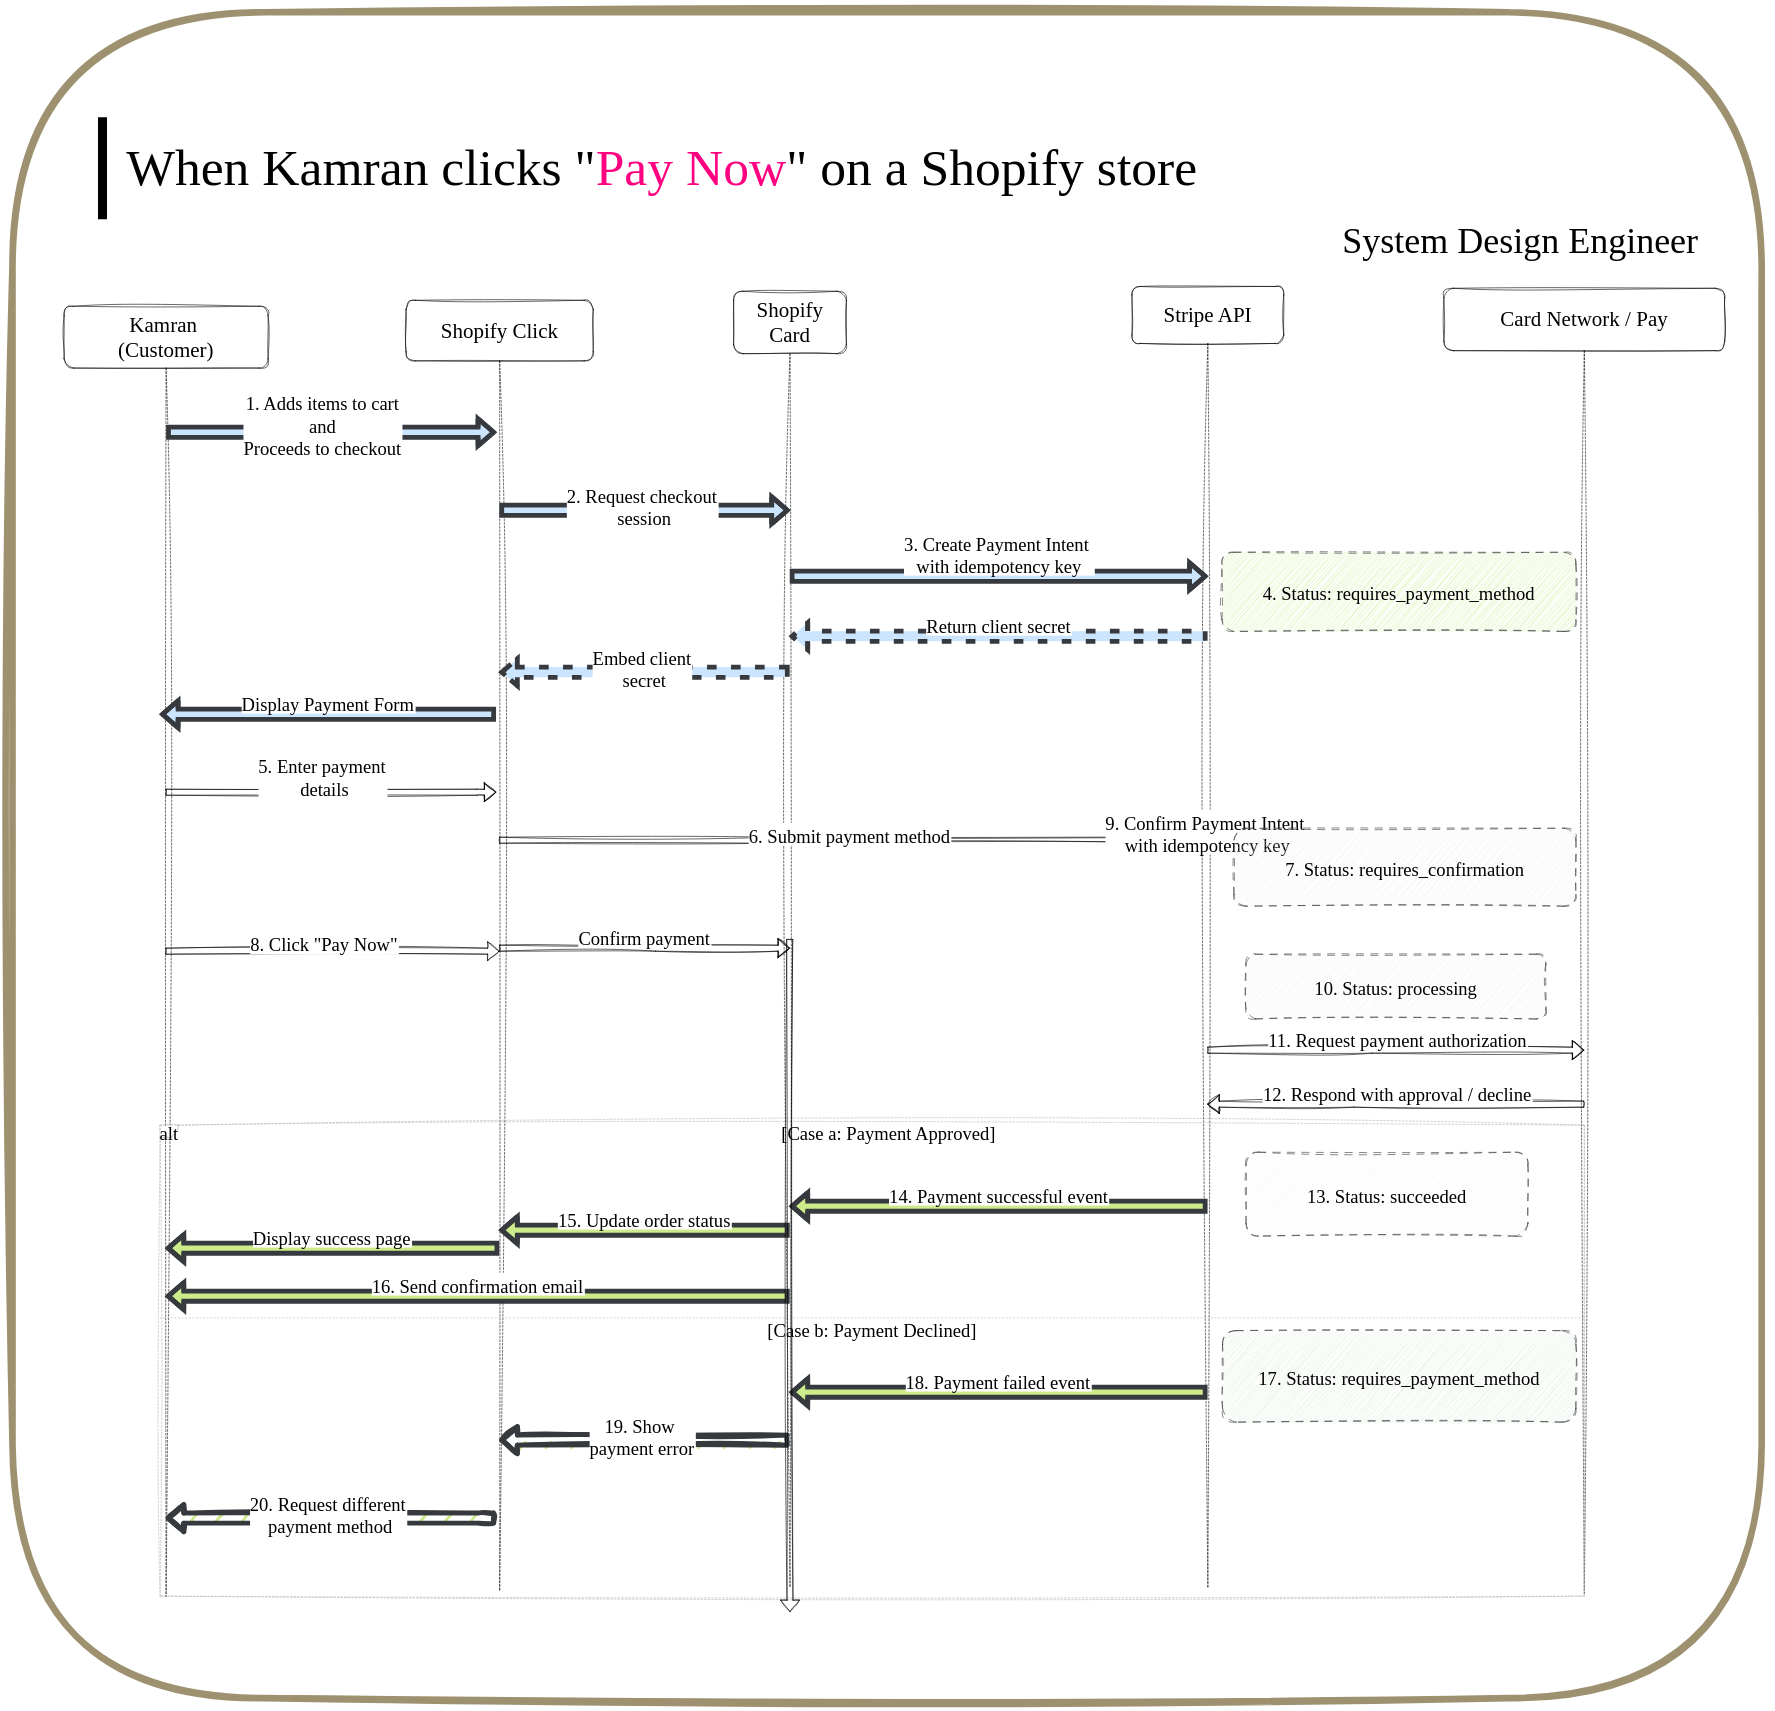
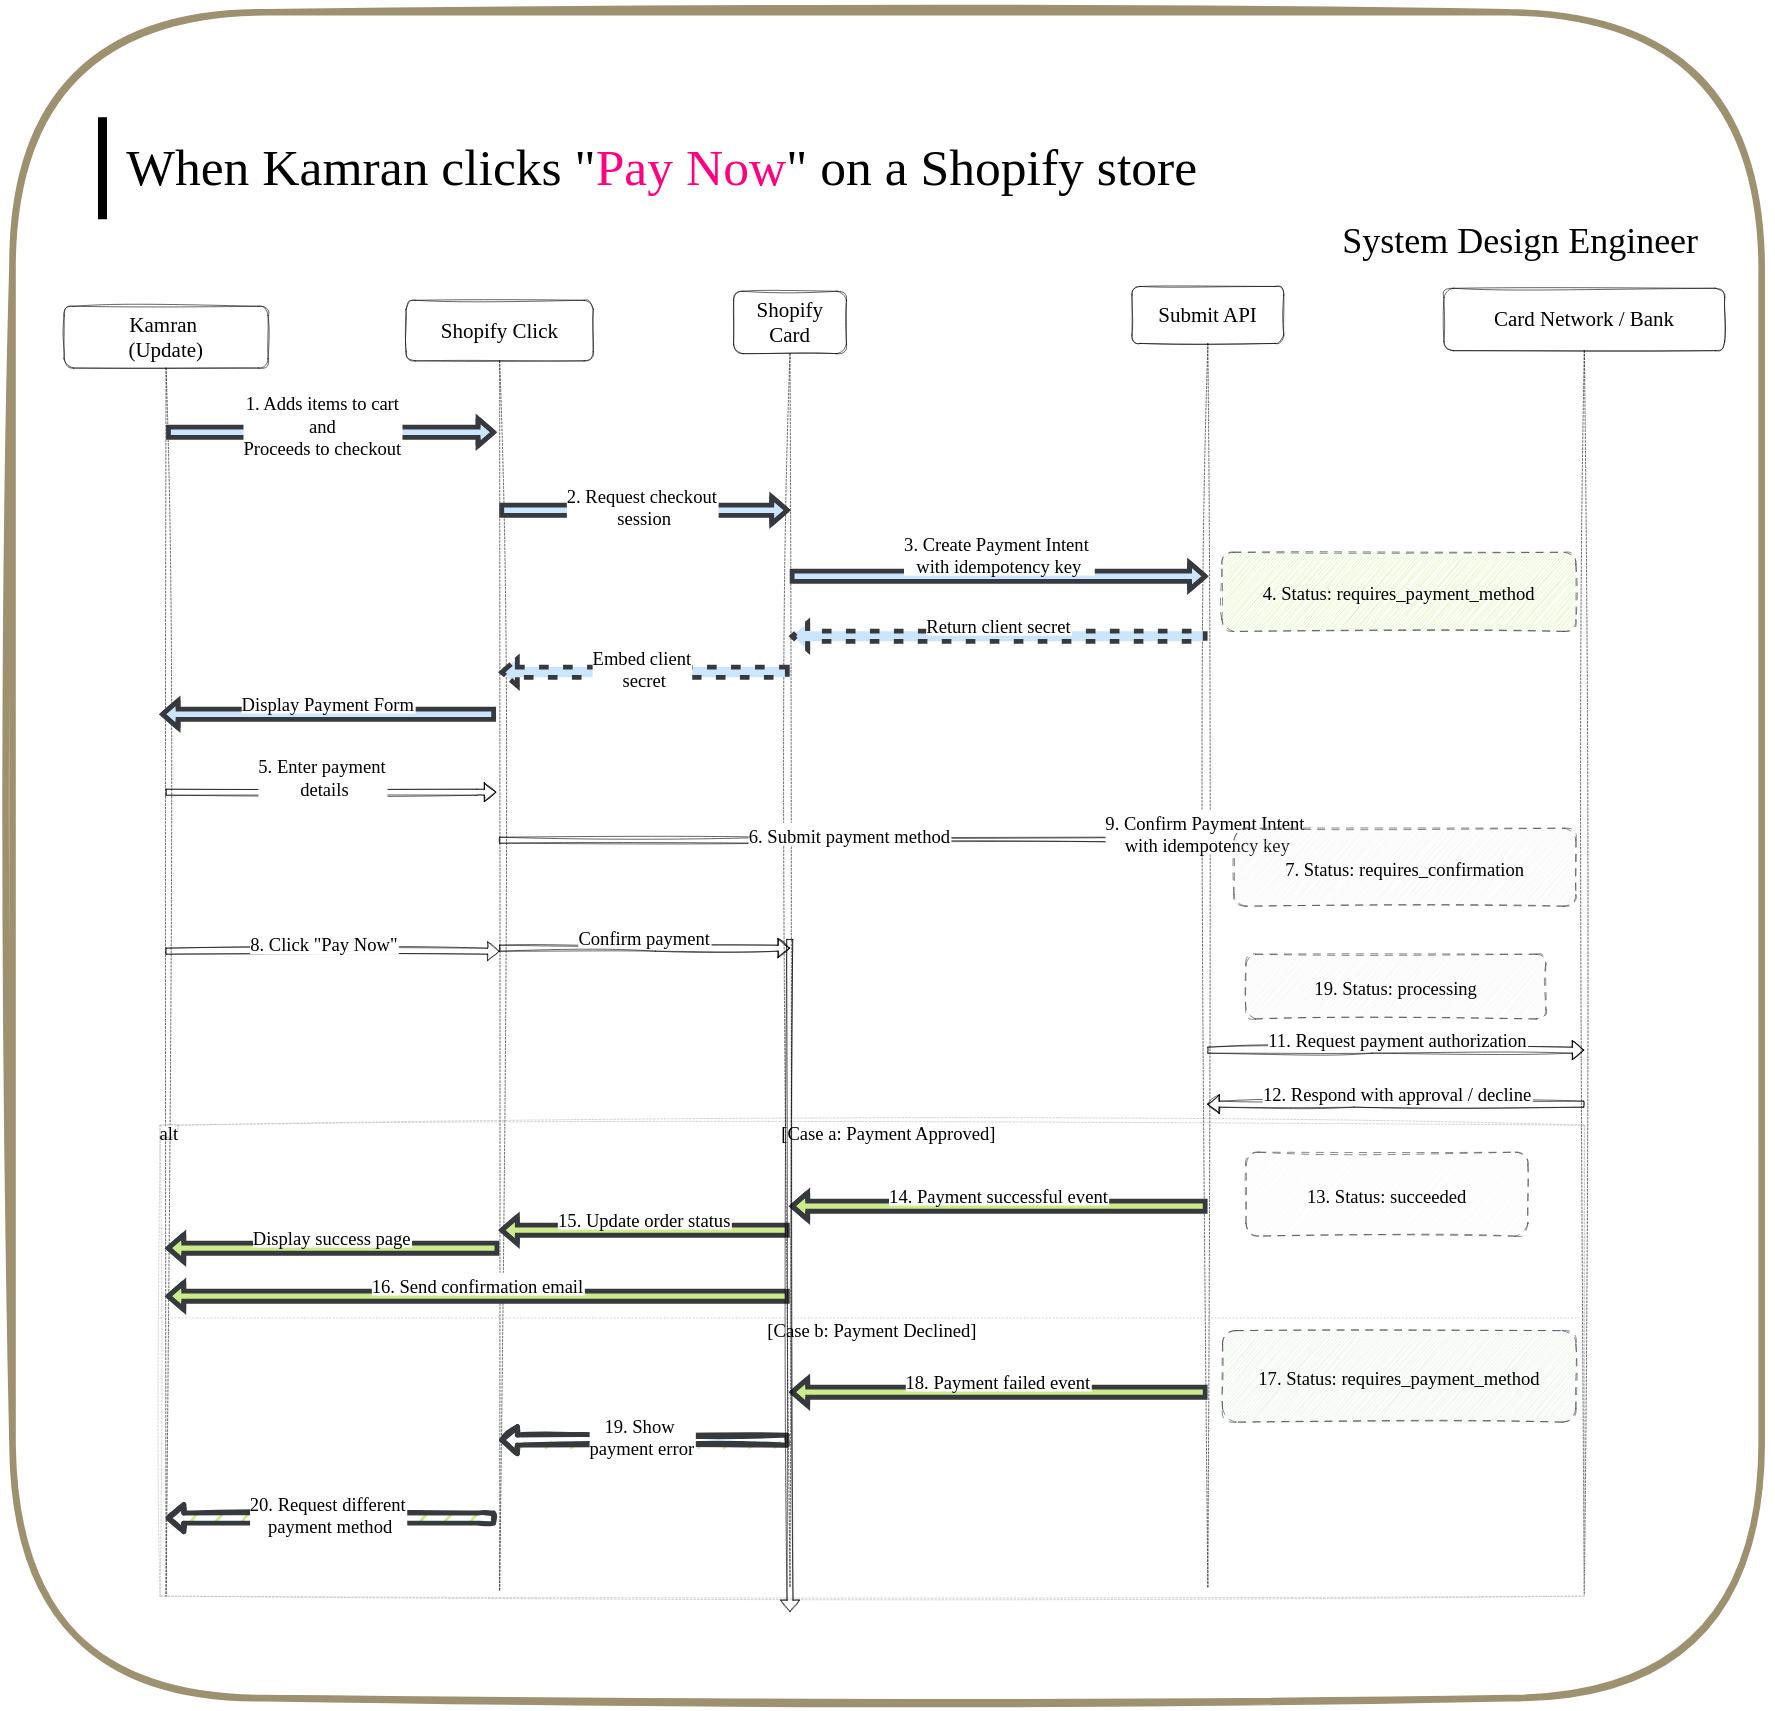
node "Stripe API": label "Stripe API" -> "Submit API"
node "Card Network / Pay": label "Card Network / Pay" -> "Card Network / Bank"
node "Kamran (Customer)": label "Kamran (Customer)" -> "Kamran (Update)"
node "10. Status: processing": label "10. Status: processing" -> "19. Status: processing"
